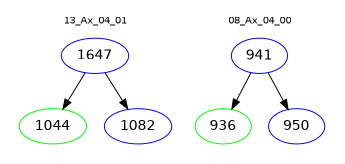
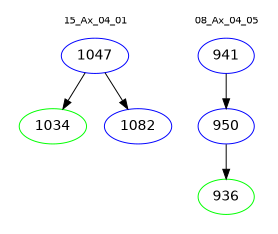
cluster "13_Ax_04_01": label "13_Ax_04_01" -> "15_Ax_04_01"
cluster "08_Ax_04_00": label "08_Ax_04_00" -> "08_Ax_04_05"
node "1647": label "1647" -> "1047"
edge "941" -> "936": now "950" -> "936"
node "1044": label "1044" -> "1034"
